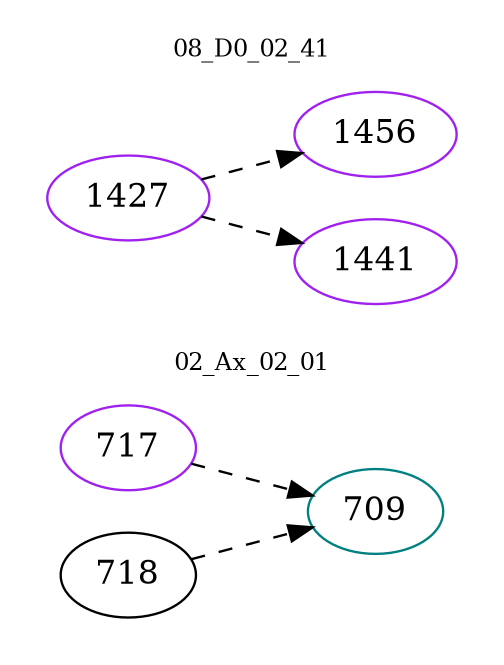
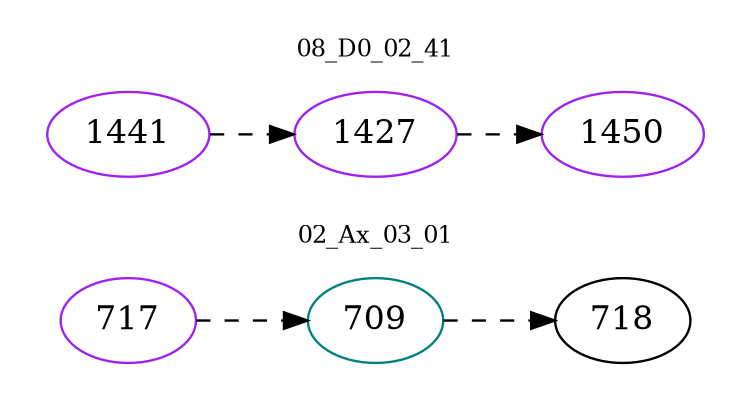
node "1456": label "1456" -> "1450"
edge "1427" -> "1441": reversed
cluster "02_Ax_02_01": label "02_Ax_02_01" -> "02_Ax_03_01"
edge "718" -> "709": reversed
